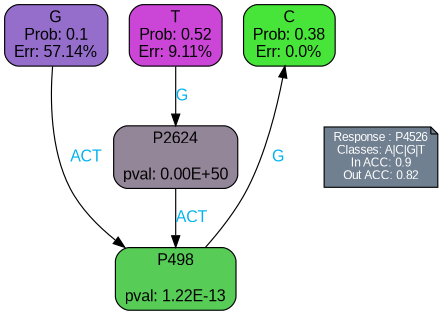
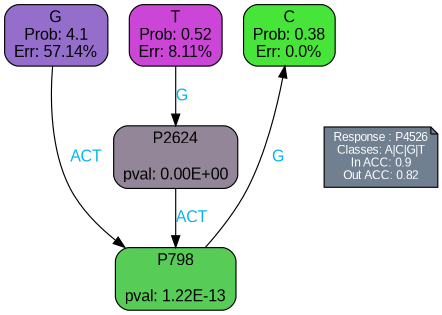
node "G Prob: 0.1 Err: 57.14%": label "G Prob: 0.1 Err: 57.14%" -> "G Prob: 4.1 Err: 57.14%"
node "T Prob: 0.52 Err: 9.11%": label "T Prob: 0.52 Err: 9.11%" -> "T Prob: 0.52 Err: 8.11%"
node "P2624 pval: 0.00E+50": label "P2624 pval: 0.00E+50" -> "P2624 pval: 0.00E+00"
node "P498 pval: 1.22E-13": label "P498 pval: 1.22E-13" -> "P798 pval: 1.22E-13"
